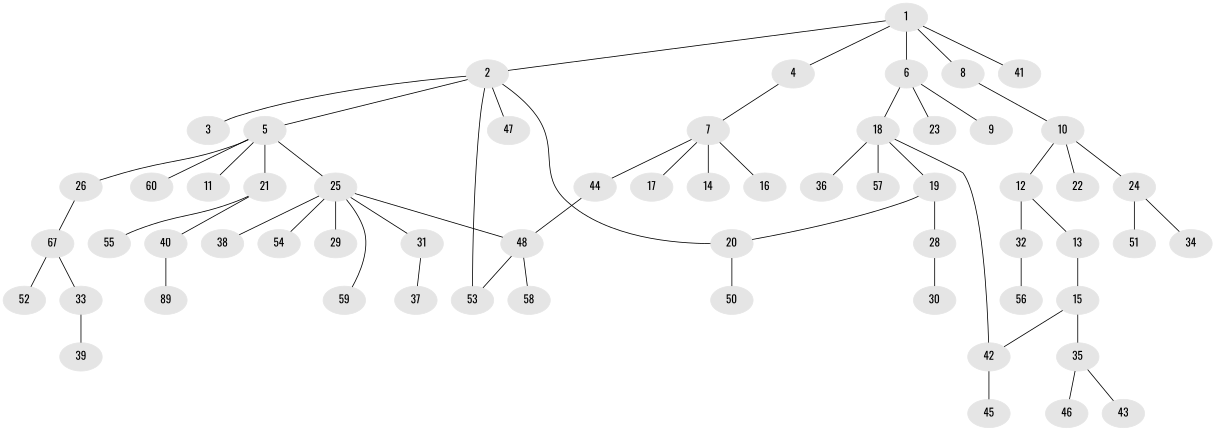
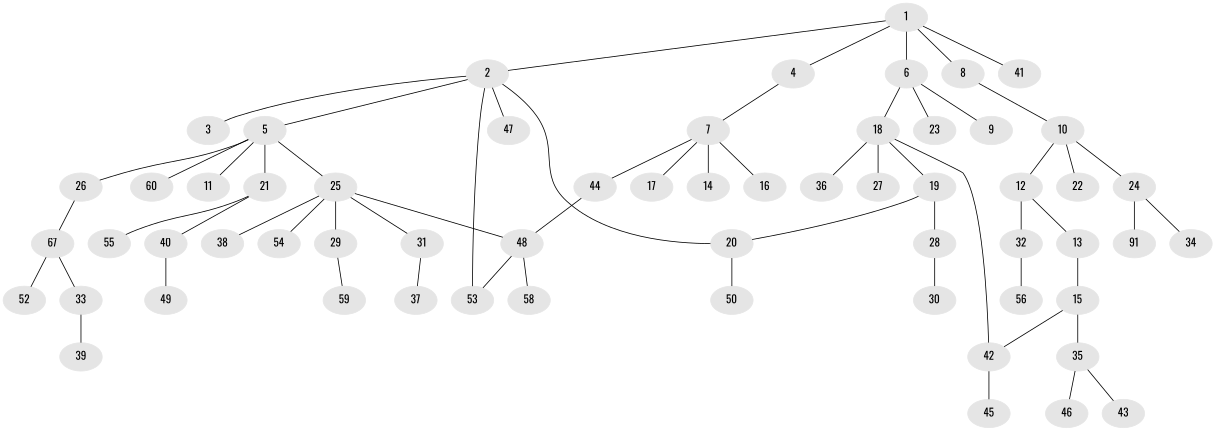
node "57": label "57" -> "27"
edge "25" -- "59": now "29" -- "59"
node "51": label "51" -> "91"
node "89": label "89" -> "49"
